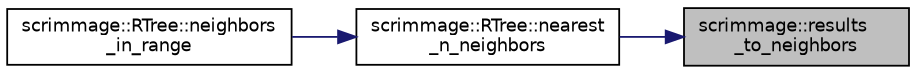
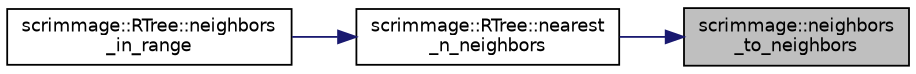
node "scrimmage::results _to_neighbors": label "scrimmage::results _to_neighbors" -> "scrimmage::neighbors _to_neighbors"
